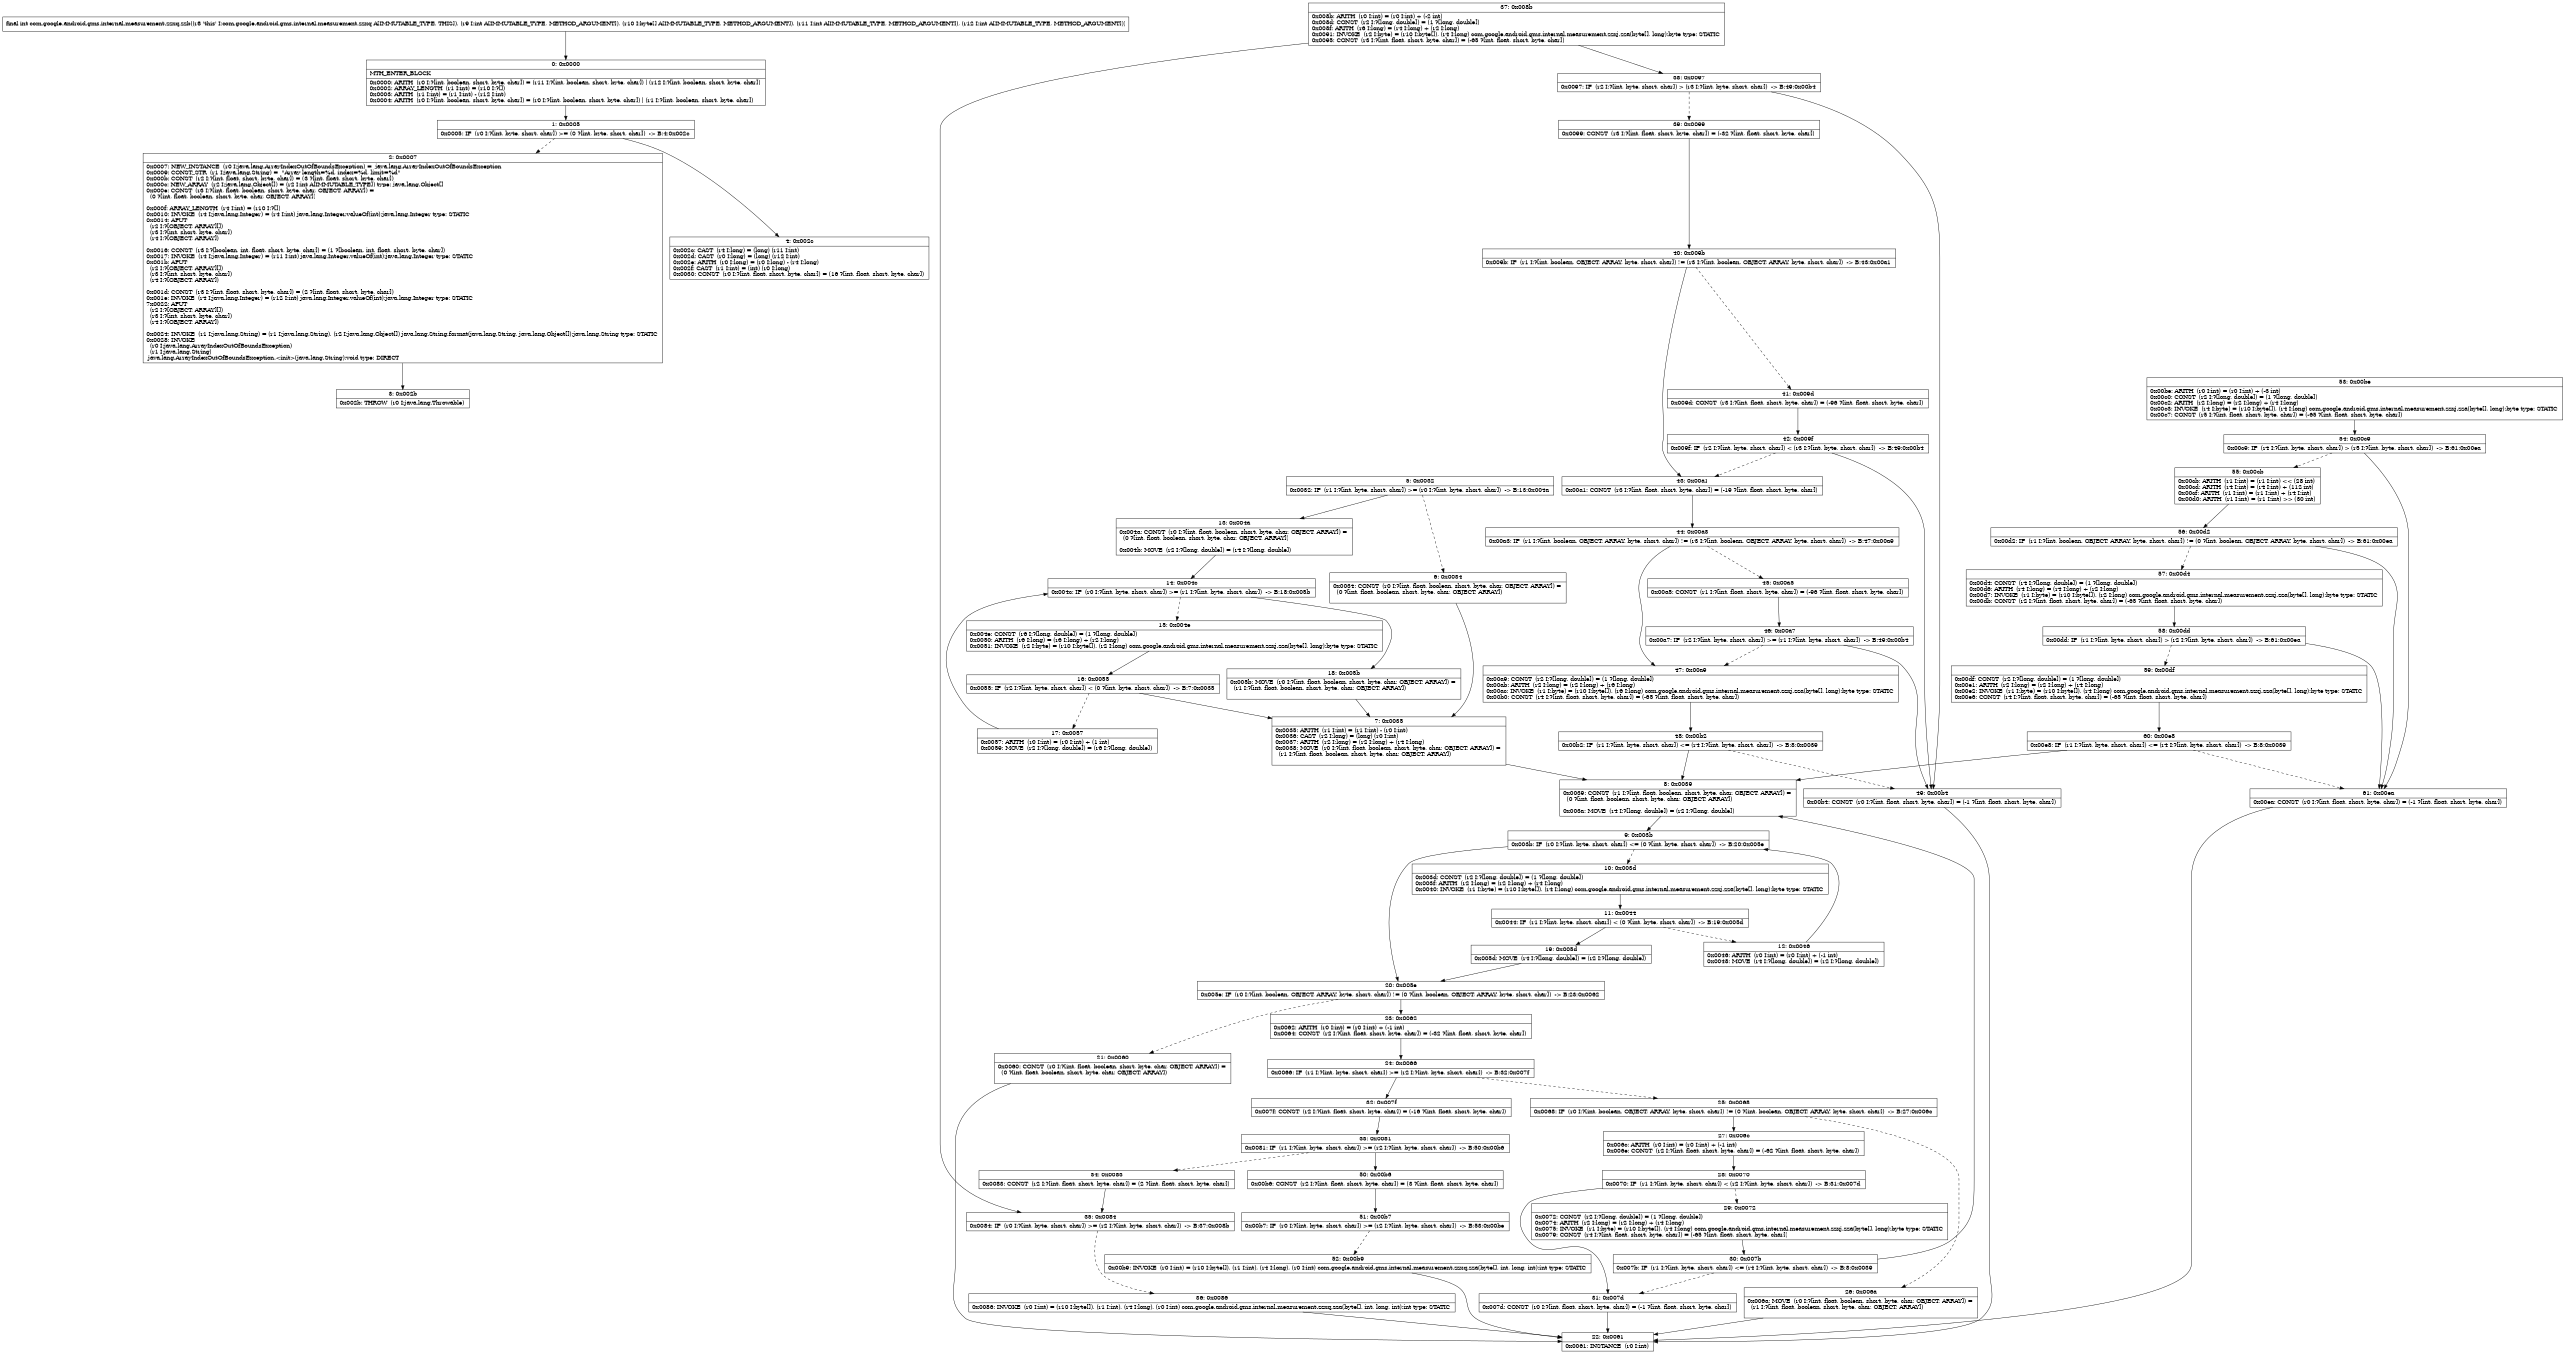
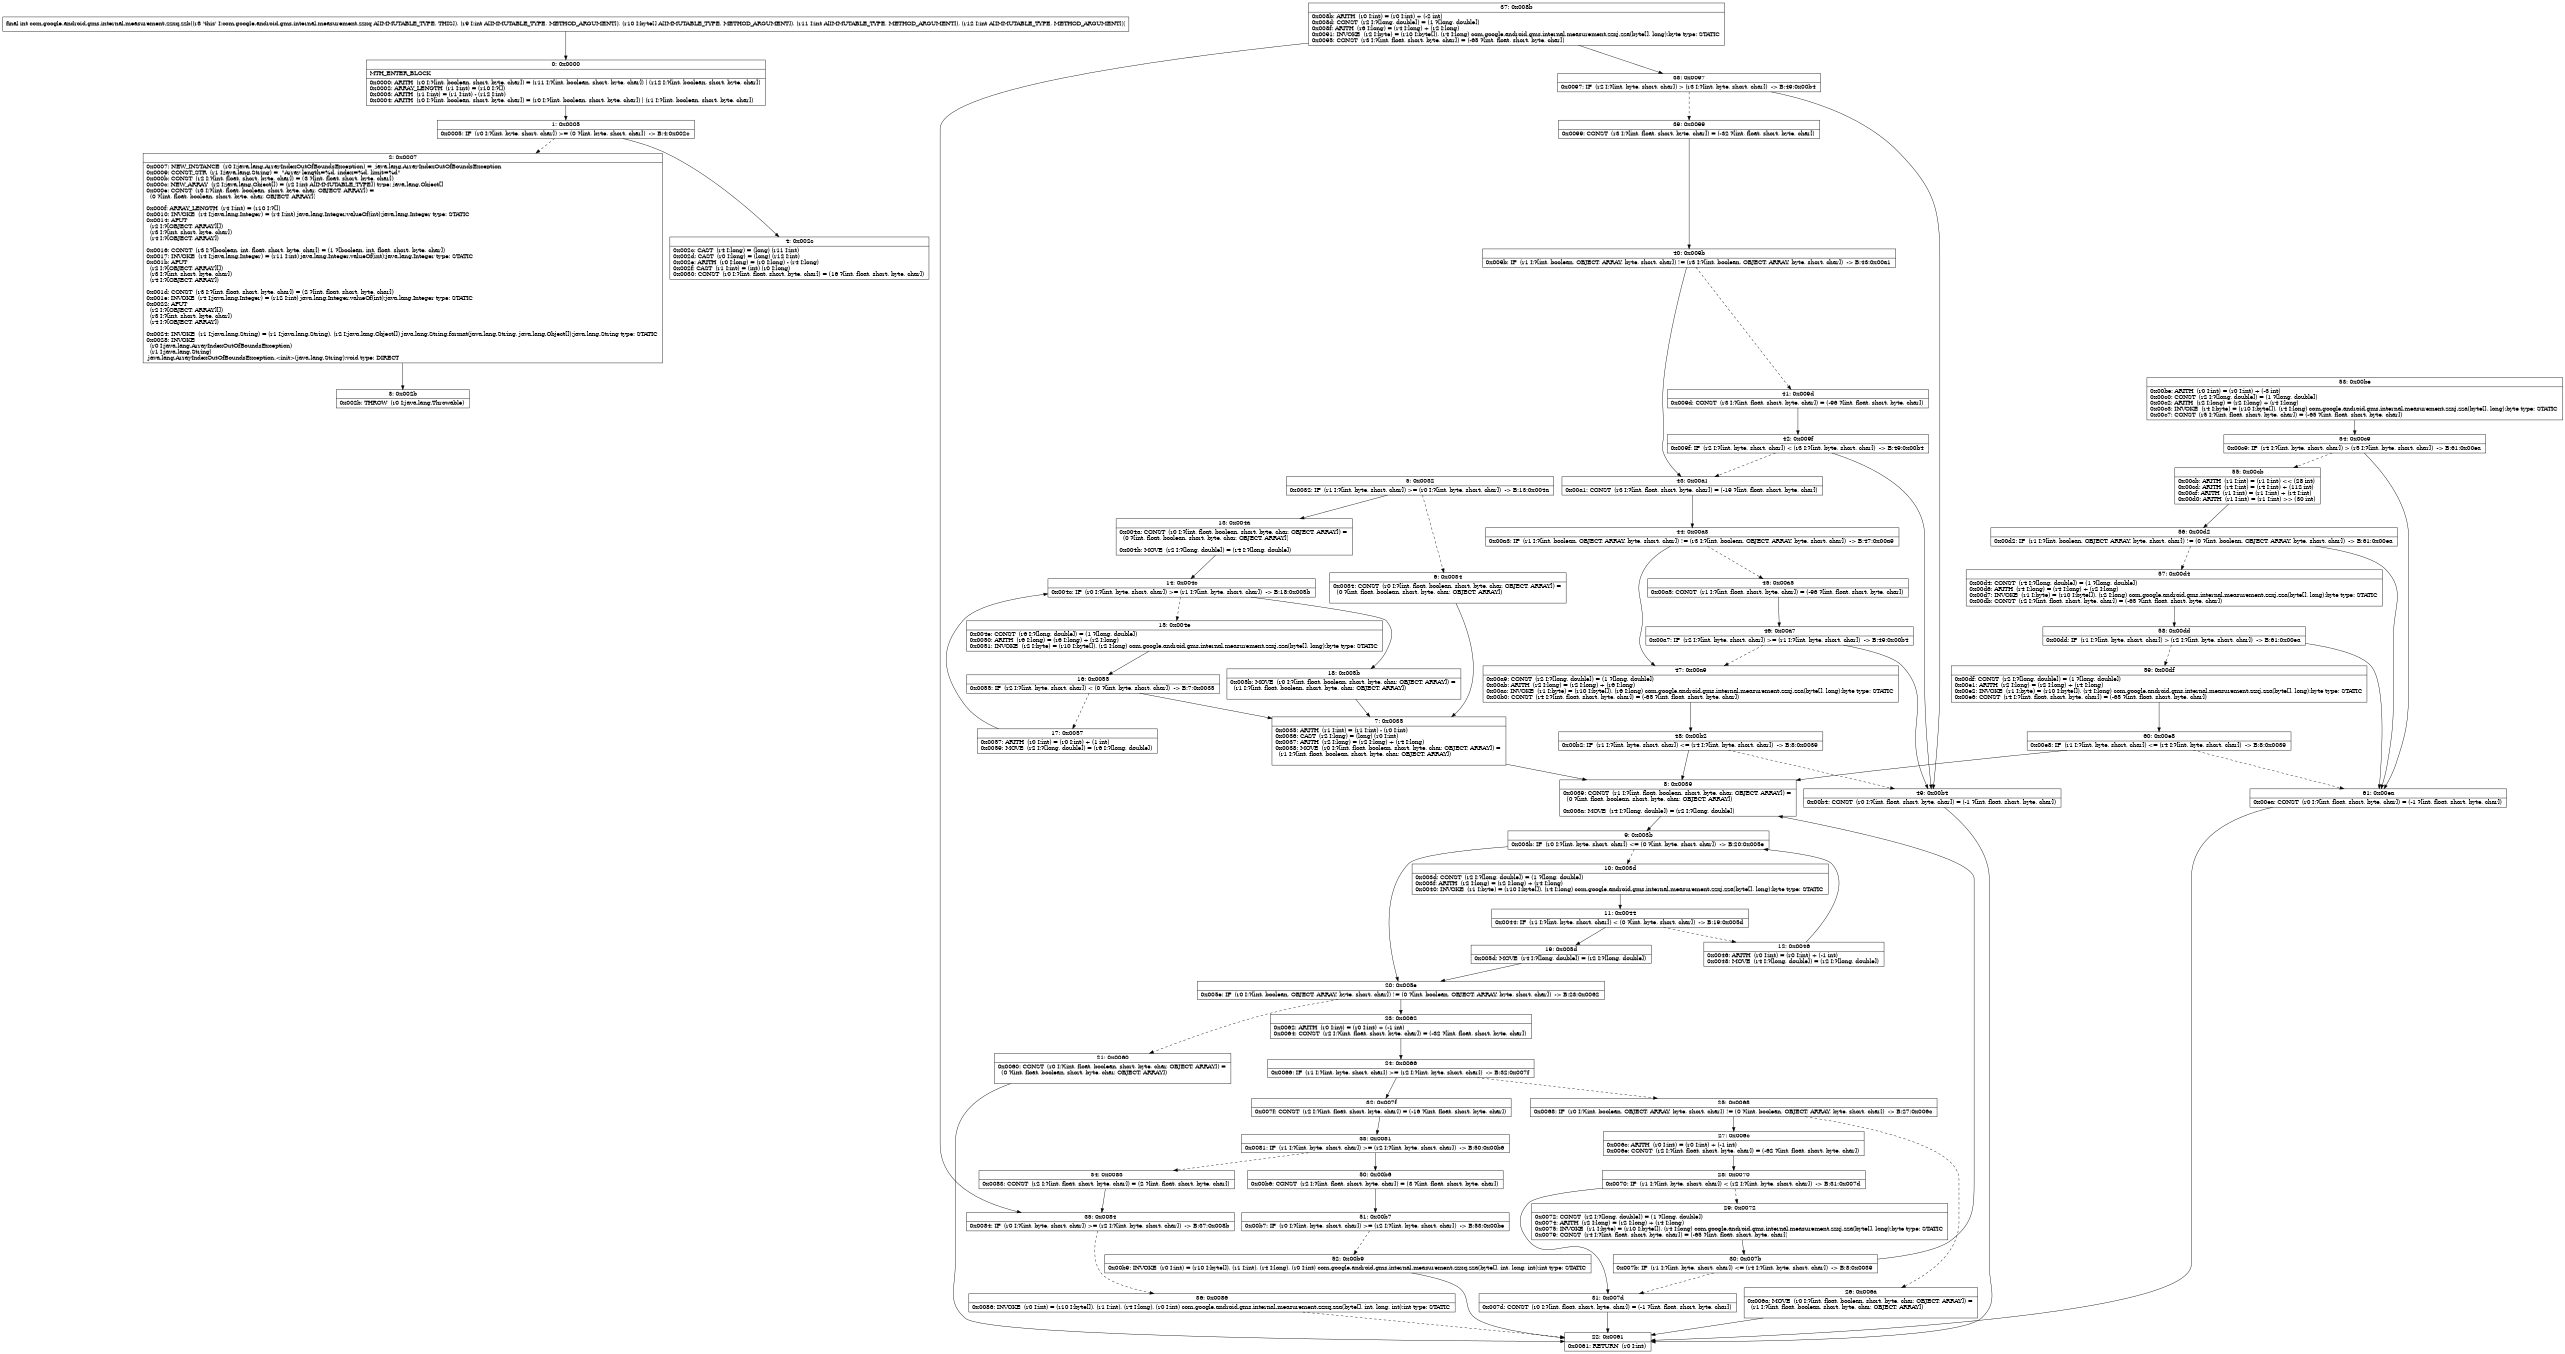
node "2: 0x0007": text "7x0022: APUT" -> "0x0022: APUT"
edge "36: 0x0086" -> "22: 0x0061": style solid -> dashed
node "22: 0x0061": text "0x0061: INSTANCE  (r0 I:int)" -> "0x0061: RETURN  (r0 I:int)"
